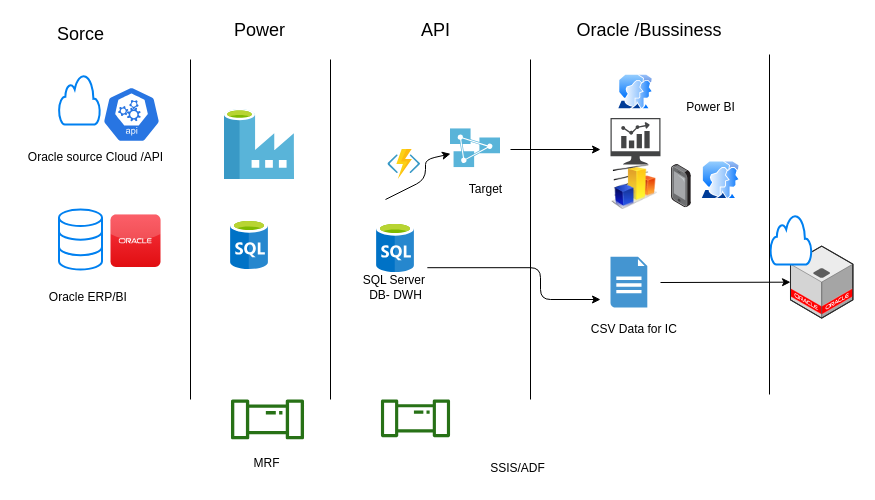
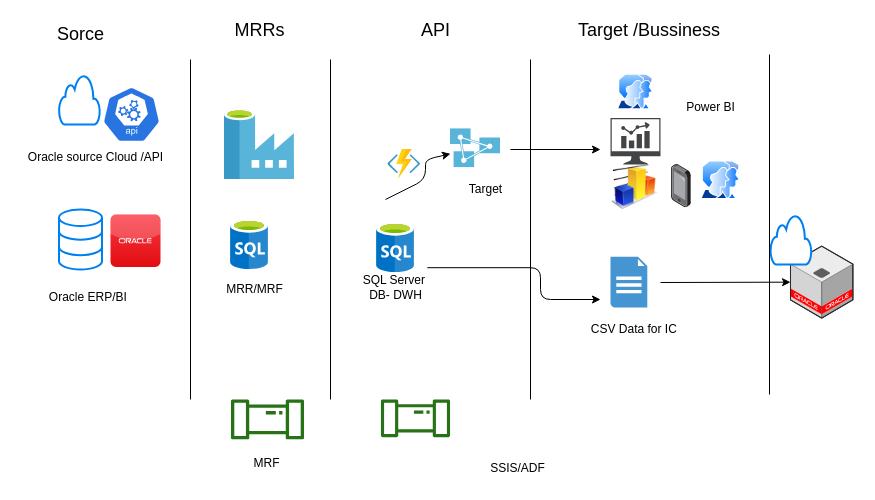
node "Power": label "Power" -> "MRRs"
node "Oracle /Bussiness": label "Oracle /Bussiness" -> "Target /Bussiness"
node "MRR/MRF": added
